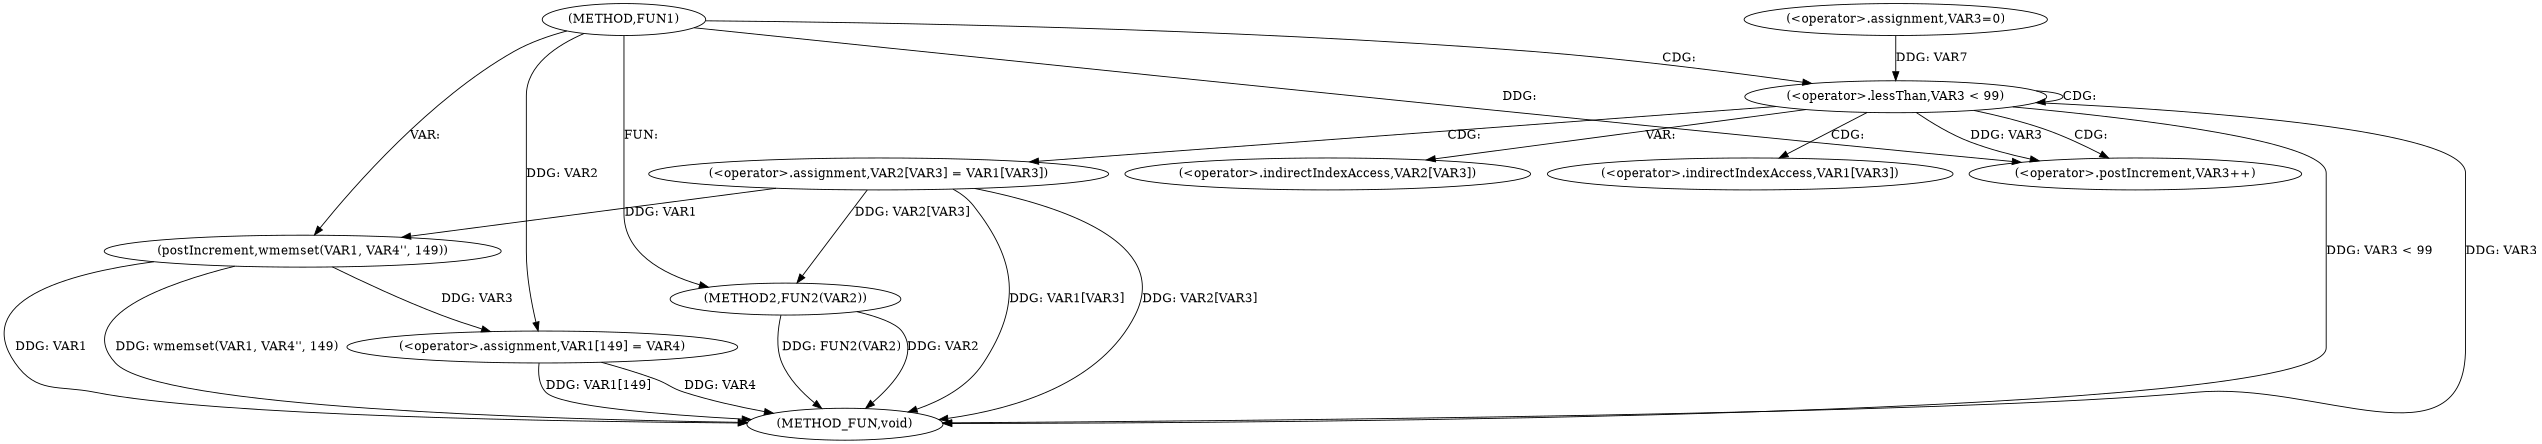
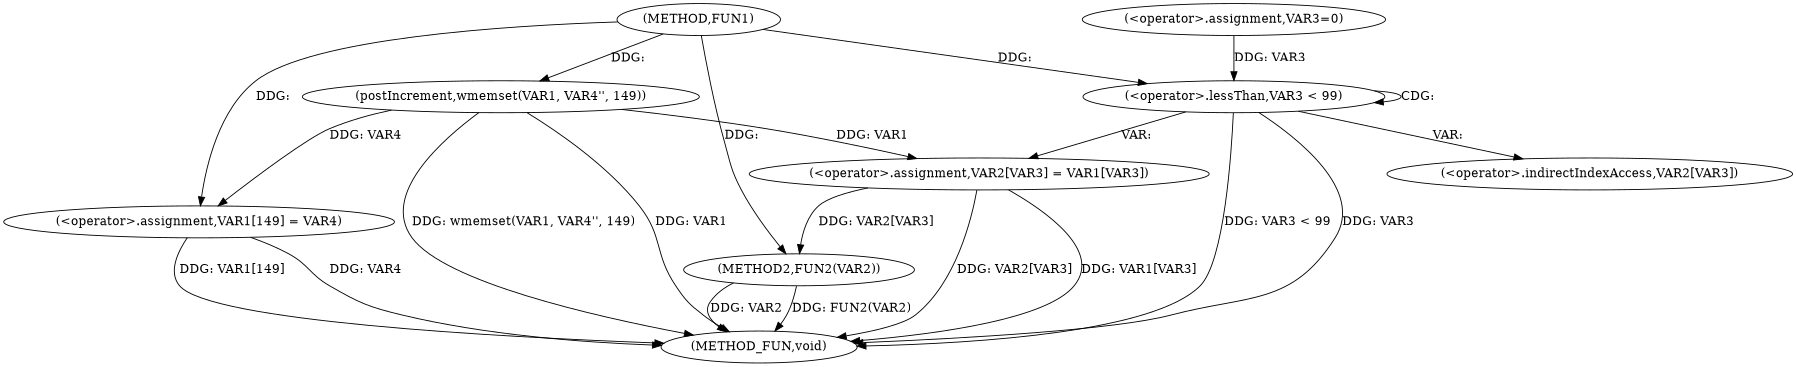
edge "(METHOD,FUN1)" -> "(<operator>.lessThan,VAR3 < 99)": label "CDG: " -> "DDG: "
edge "(<operator>.assignment,VAR3=0)" -> "(<operator>.lessThan,VAR3 < 99)": label "DDG: VAR7" -> "DDG: VAR3"
edge "(METHOD,FUN1)" -> "(postIncrement,wmemset(VAR1, VAR4'', 149))": label "VAR: " -> "DDG: "
edge "(METHOD,FUN1)" -> "(METHOD2,FUN2(VAR2))": label "FUN: " -> "DDG: "
edge "(<operator>.lessThan,VAR3 < 99)" -> "(<operator>.assignment,VAR2[VAR3] = VAR1[VAR3])": label "CDG: " -> "VAR: "
edge "(METHOD,FUN1)" -> "(<operator>.assignment,VAR1[149] = VAR4)": label "DDG: VAR2" -> "DDG: "
node "(<operator>.indirectIndexAccess,VAR1[VAR3])": removed
node "(<operator>.postIncrement,VAR3++)": removed
edge "(<operator>.assignment,VAR2[VAR3] = VAR1[VAR3])" -> "(postIncrement,wmemset(VAR1, VAR4'', 149))": reversed
edge "(postIncrement,wmemset(VAR1, VAR4'', 149))" -> "(<operator>.assignment,VAR1[149] = VAR4)": label "DDG: VAR3" -> "DDG: VAR4"
